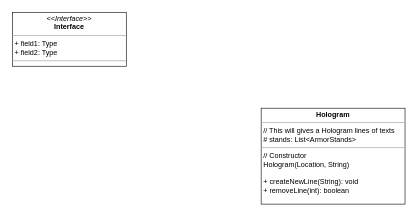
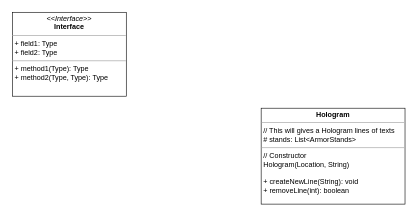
node "<<Interface>> Interface + field1: Type + field2: Type + method1(Type): Type + method2(Type, Type): Type": size 114x54 -> 114x84
